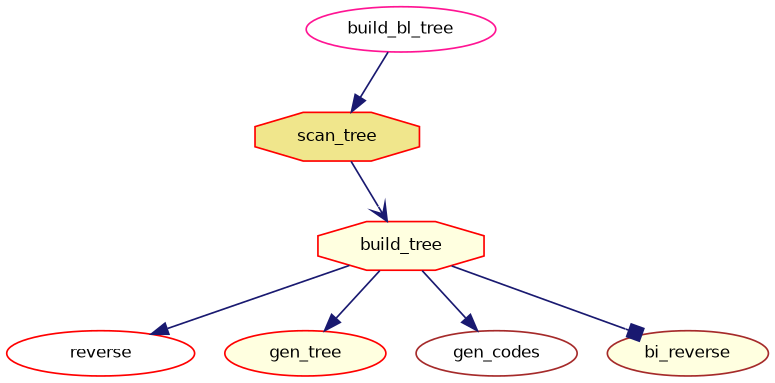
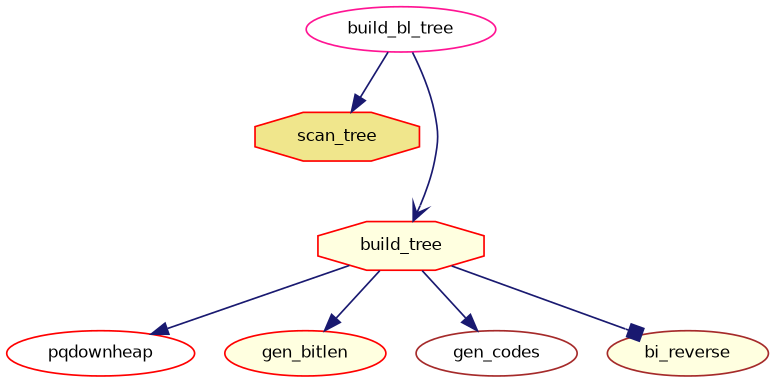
edge "scan_tree" -> "build_tree": now "build_bl_tree" -> "build_tree"
node "reverse": label "reverse" -> "pqdownheap"
node "gen_tree": label "gen_tree" -> "gen_bitlen"
